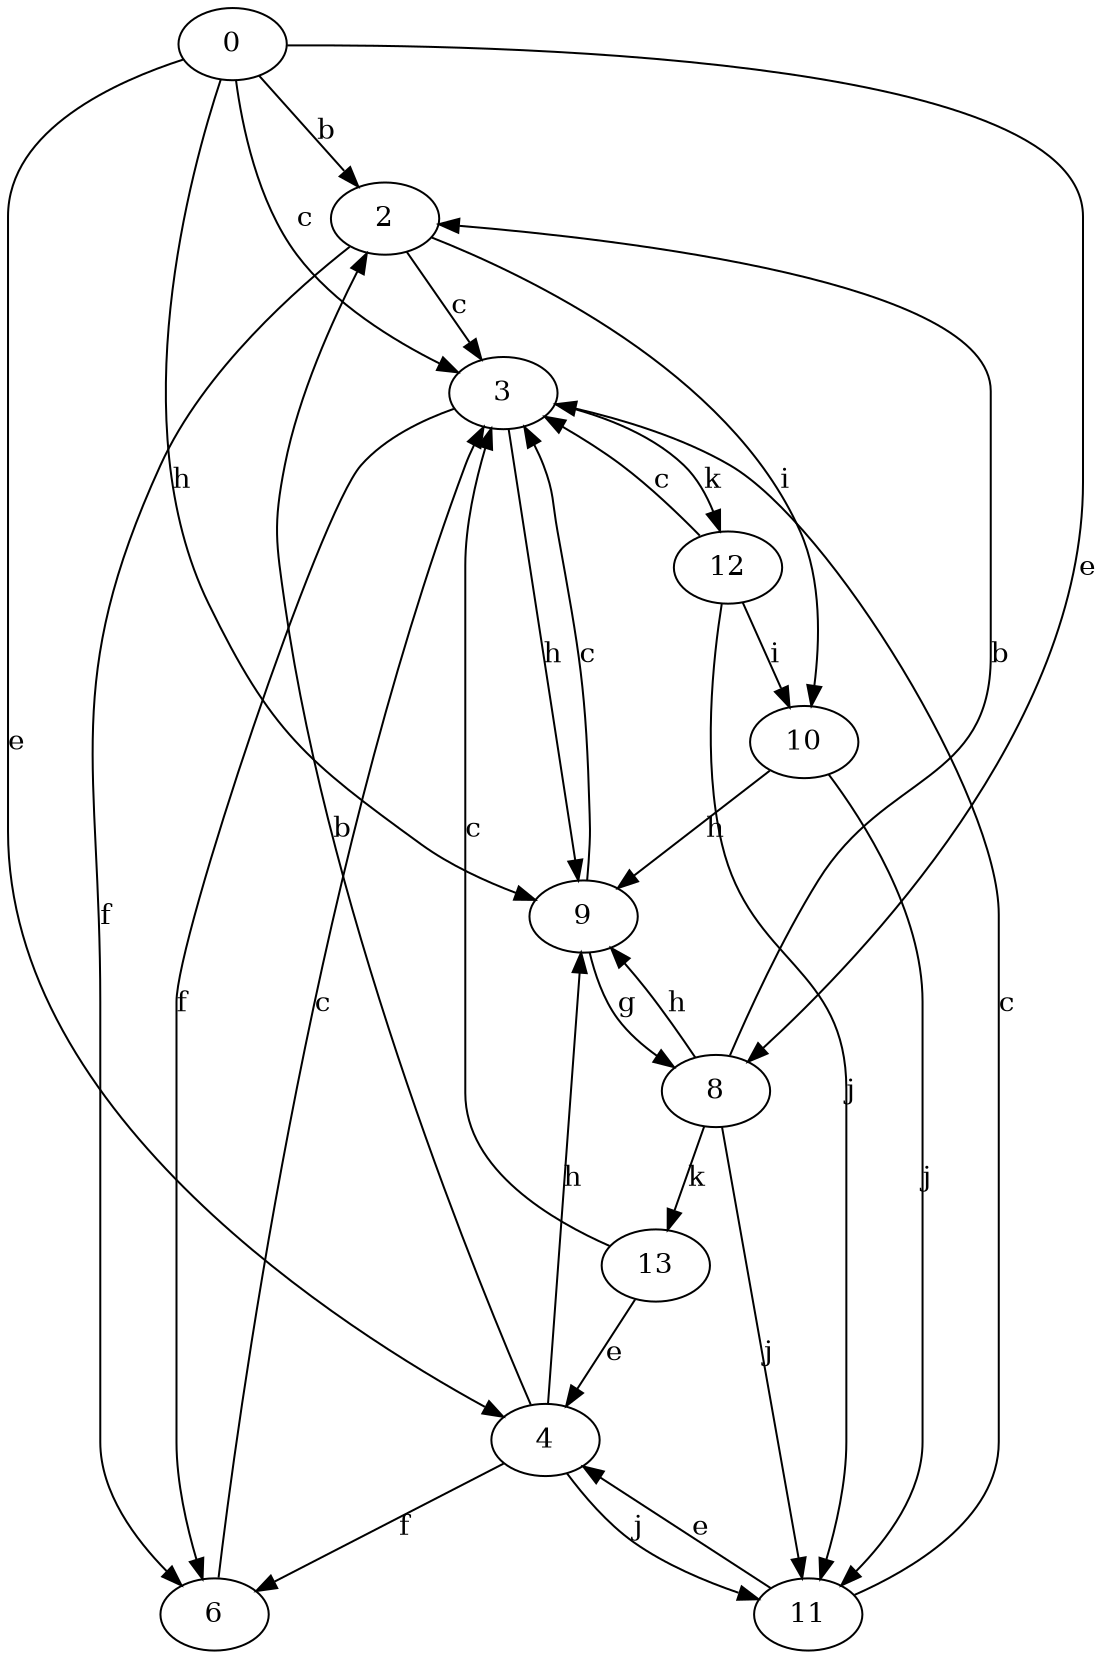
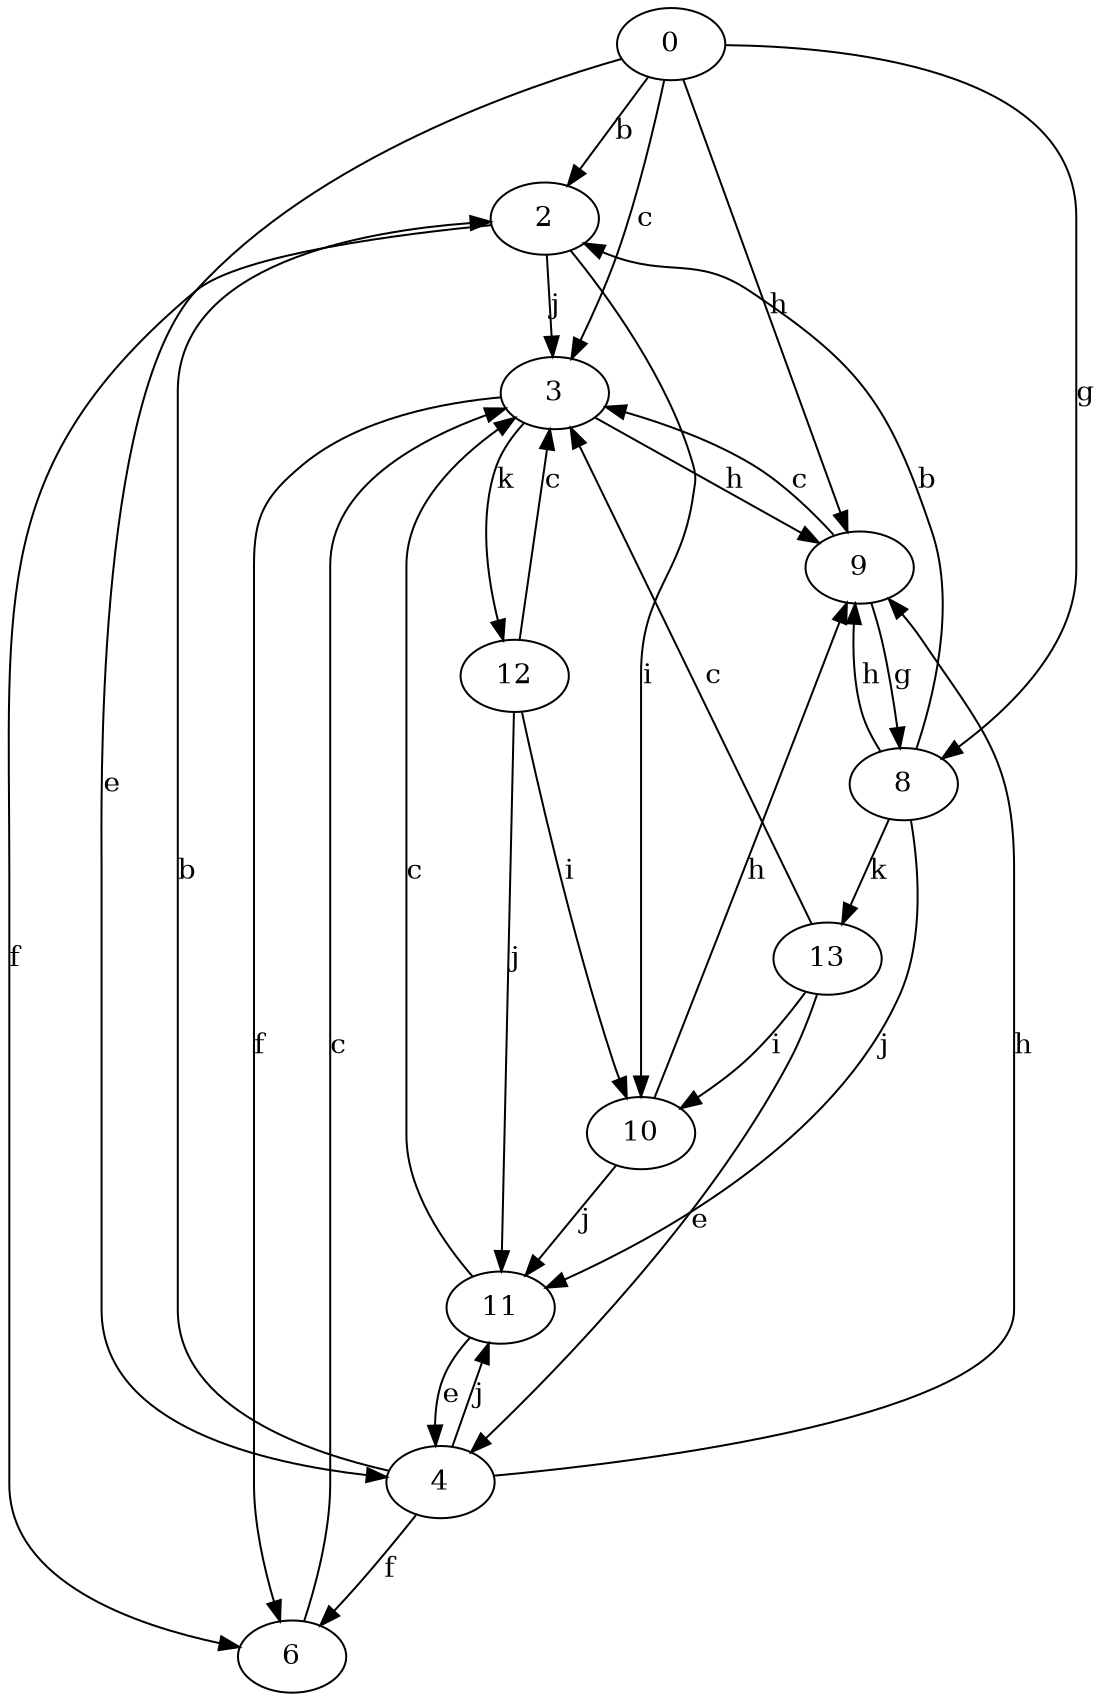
edge "2" -> "3": label "c" -> "j"
edge "0" -> "8": label "e" -> "g"
edge "13" -> "10": added, label "i"
